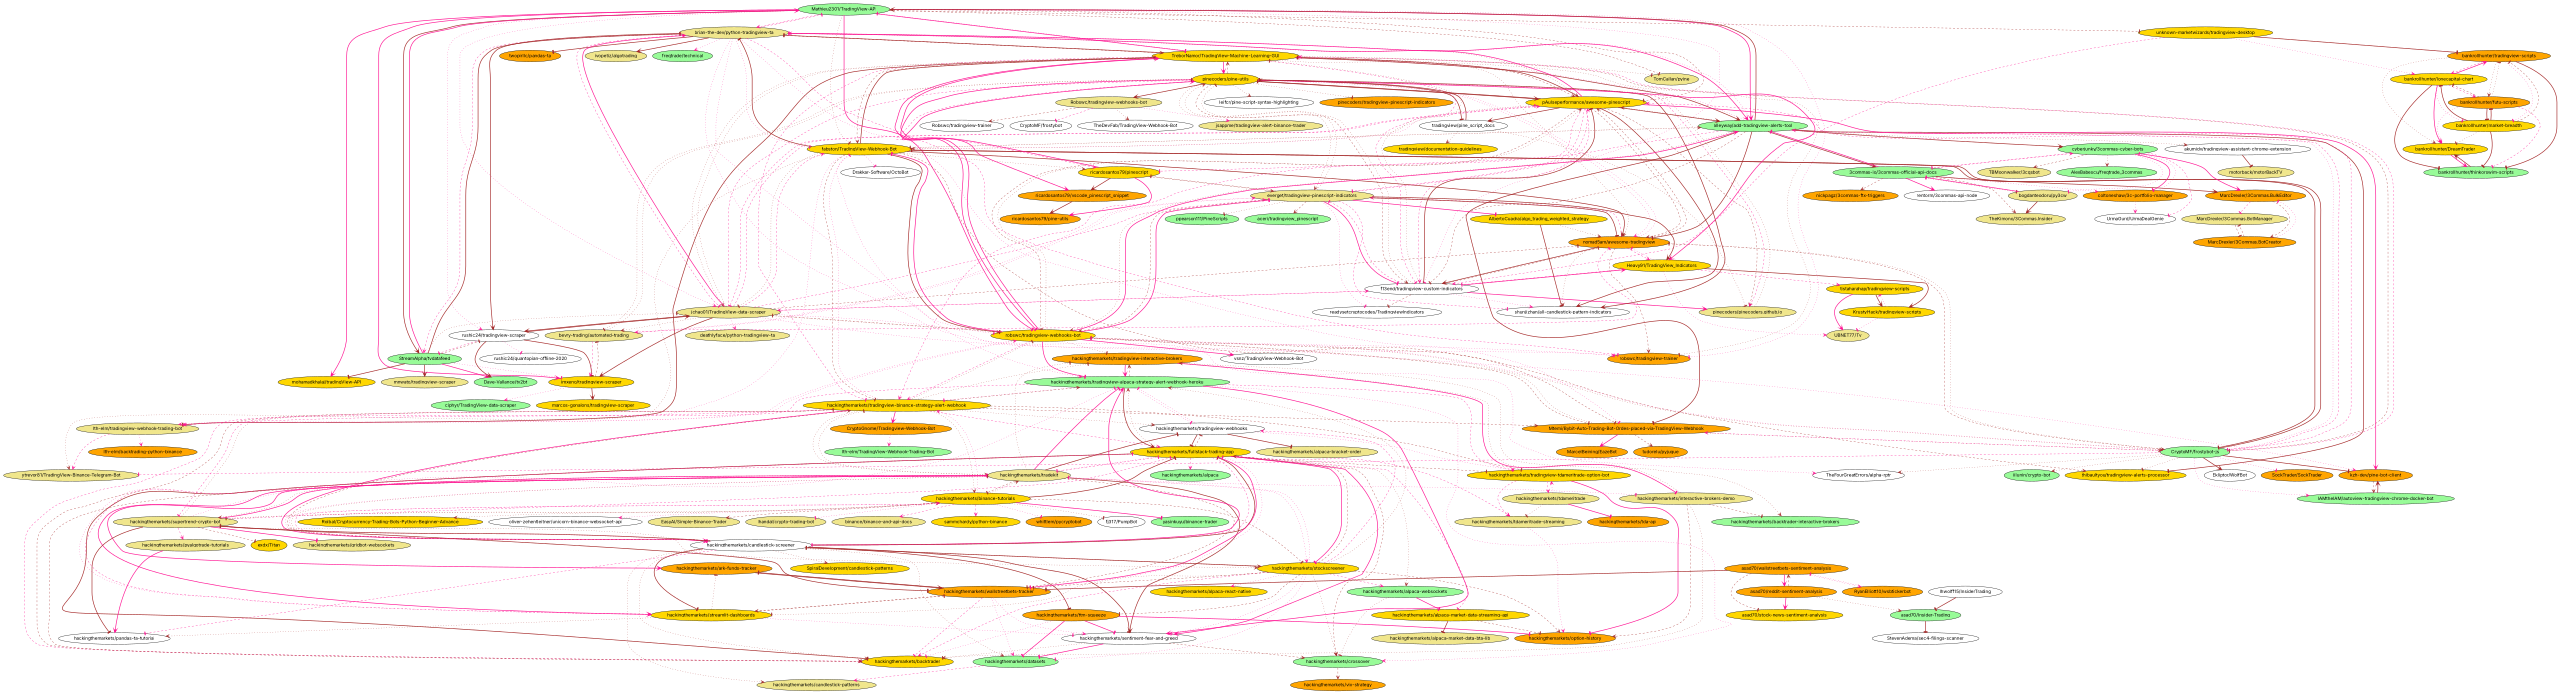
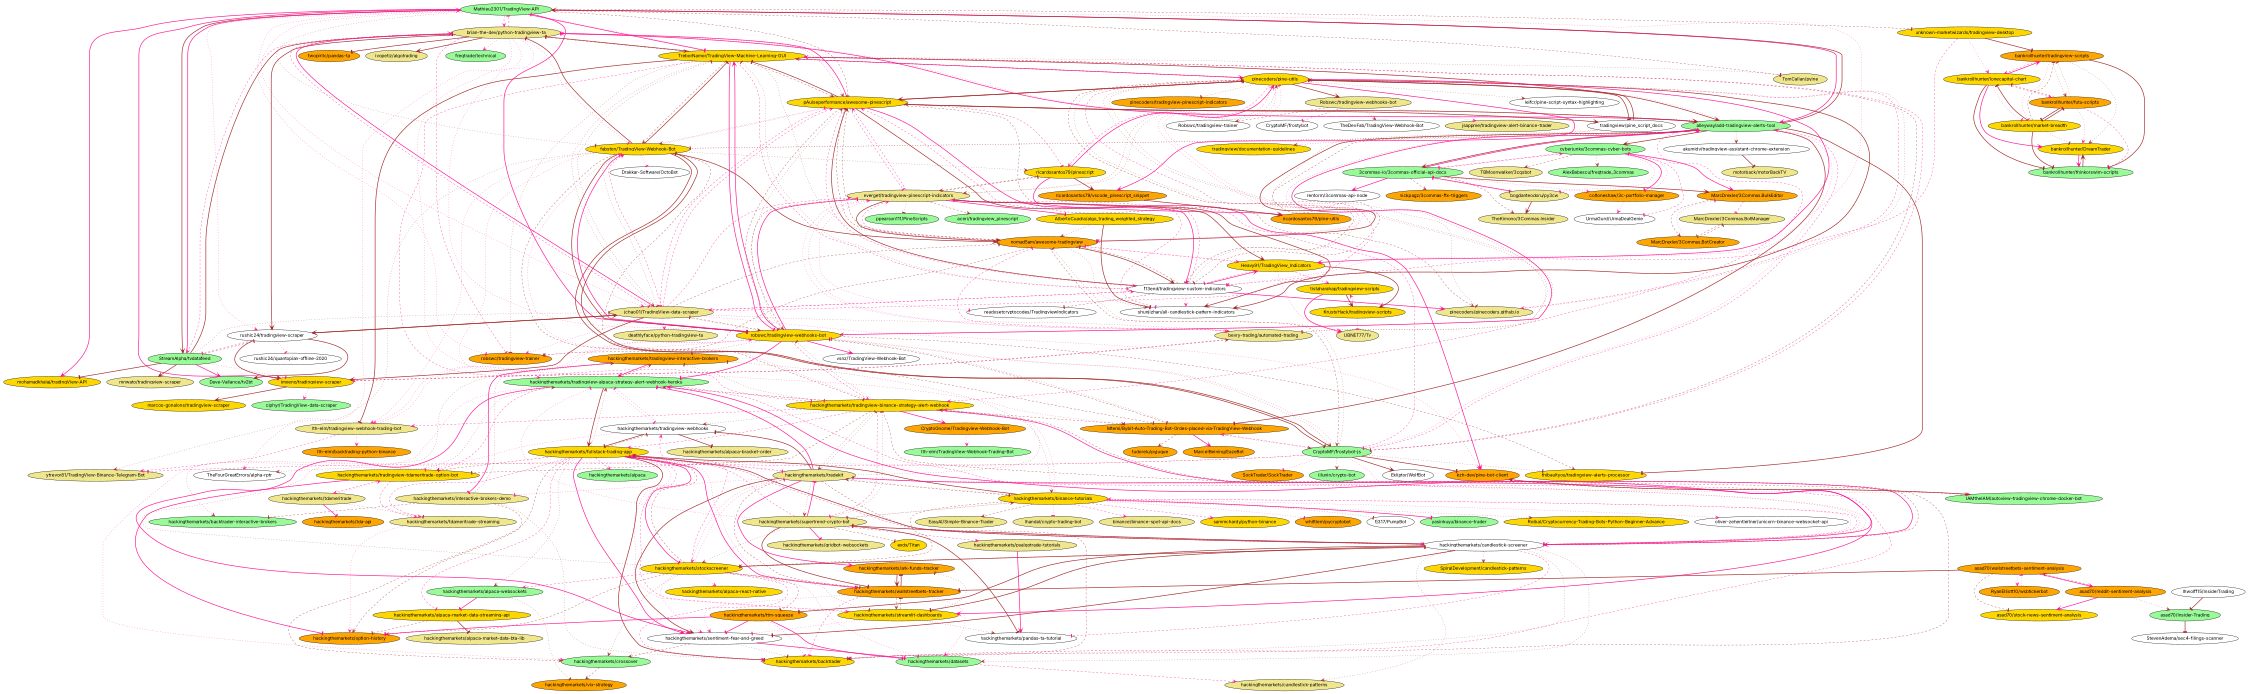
edge "KrustyHack/tradingview-scripts" -> "tistaharahap/tradingview-scripts": arrowhead tee -> vee
edge "imxeno/tradingview-scraper" -> "bevry-trading/automated-trading": arrowhead tee -> vee
node "binance/binance-and-api-docs": label "binance/binance-and-api-docs" -> "binance/binance-spot-api-docs"
edge "hackingthemarkets/alpaca-websockets" -> "hackingthemarkets/crossover": now "hackingthemarkets/alpaca-websockets" -> "hackingthemarkets/vix-strategy"
